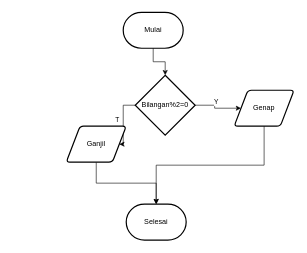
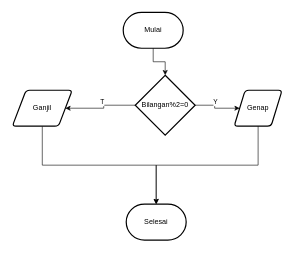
node "Genap": size 60x36 -> 48x36
node "Ganjil": moved (96, 144) -> (42, 108)
